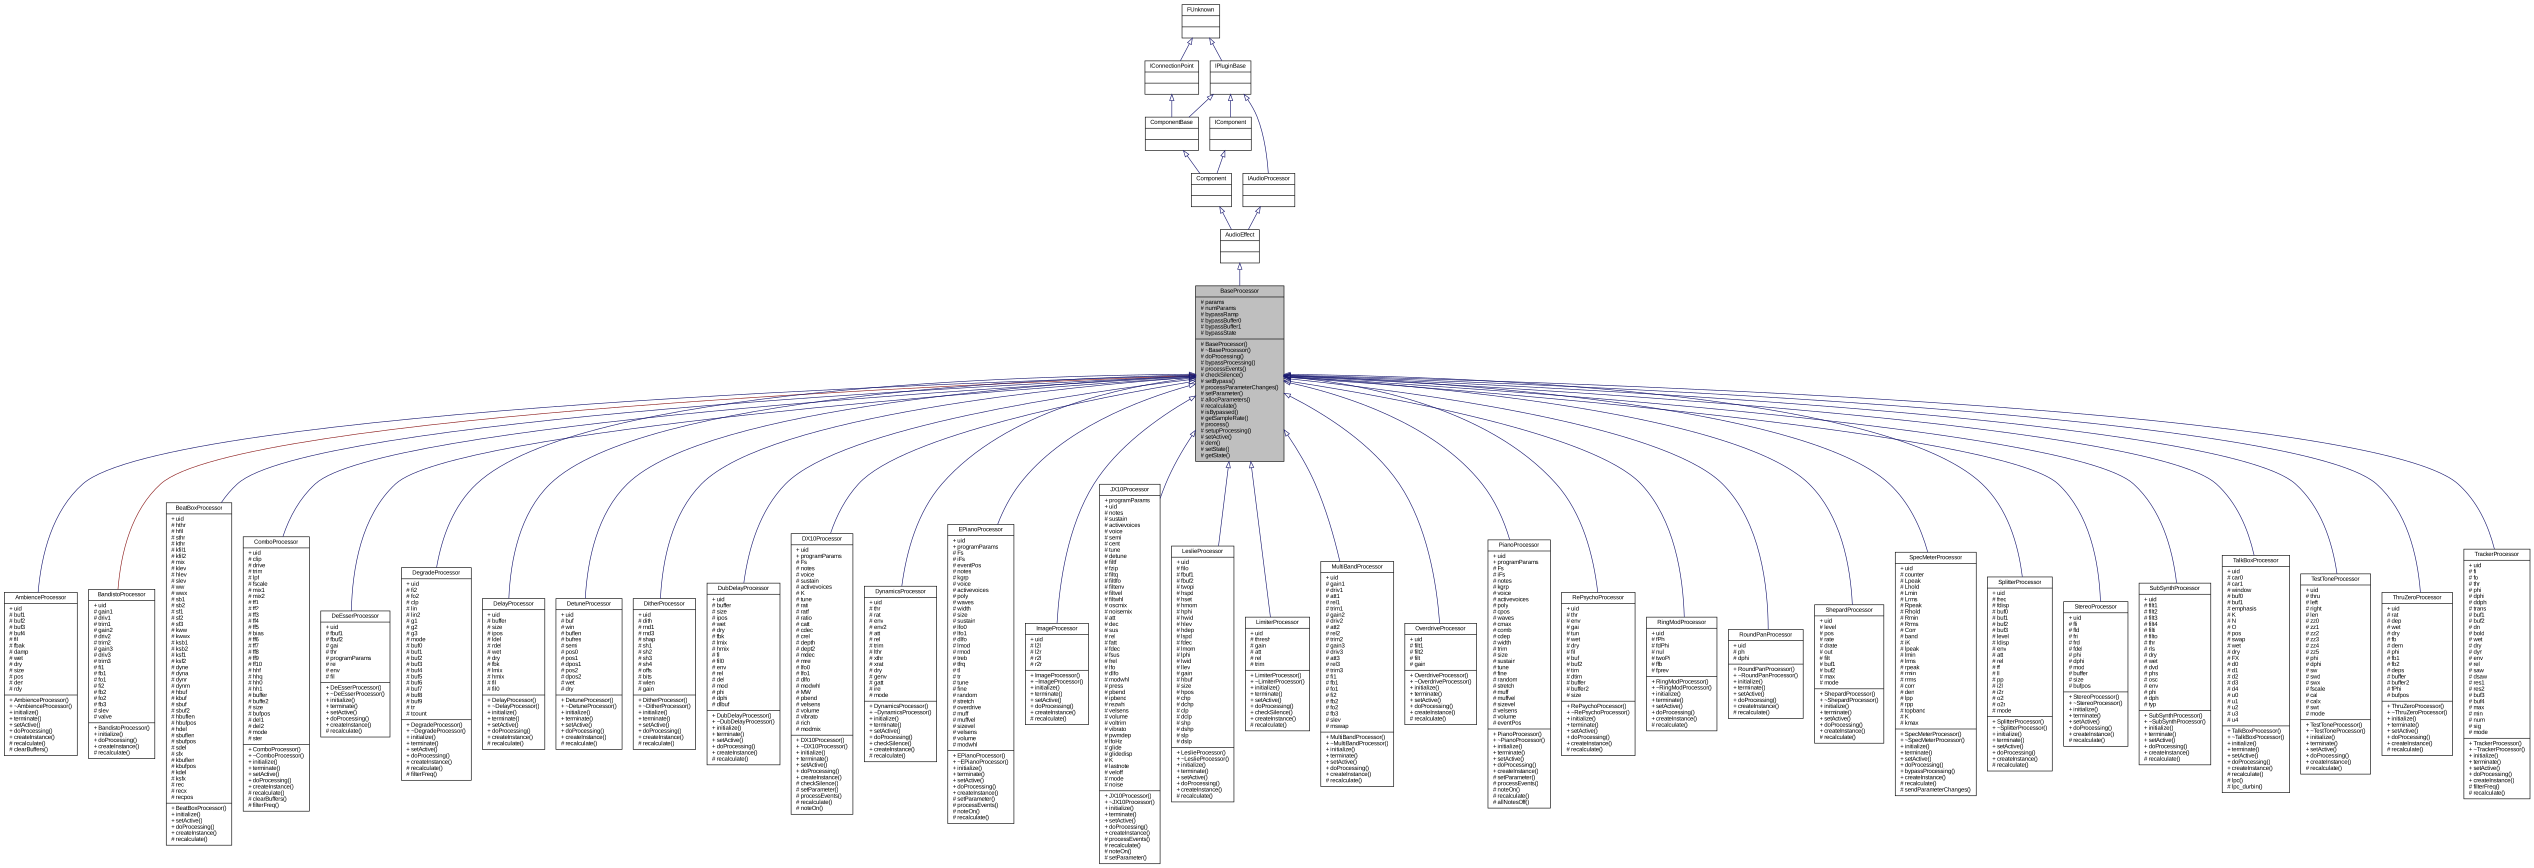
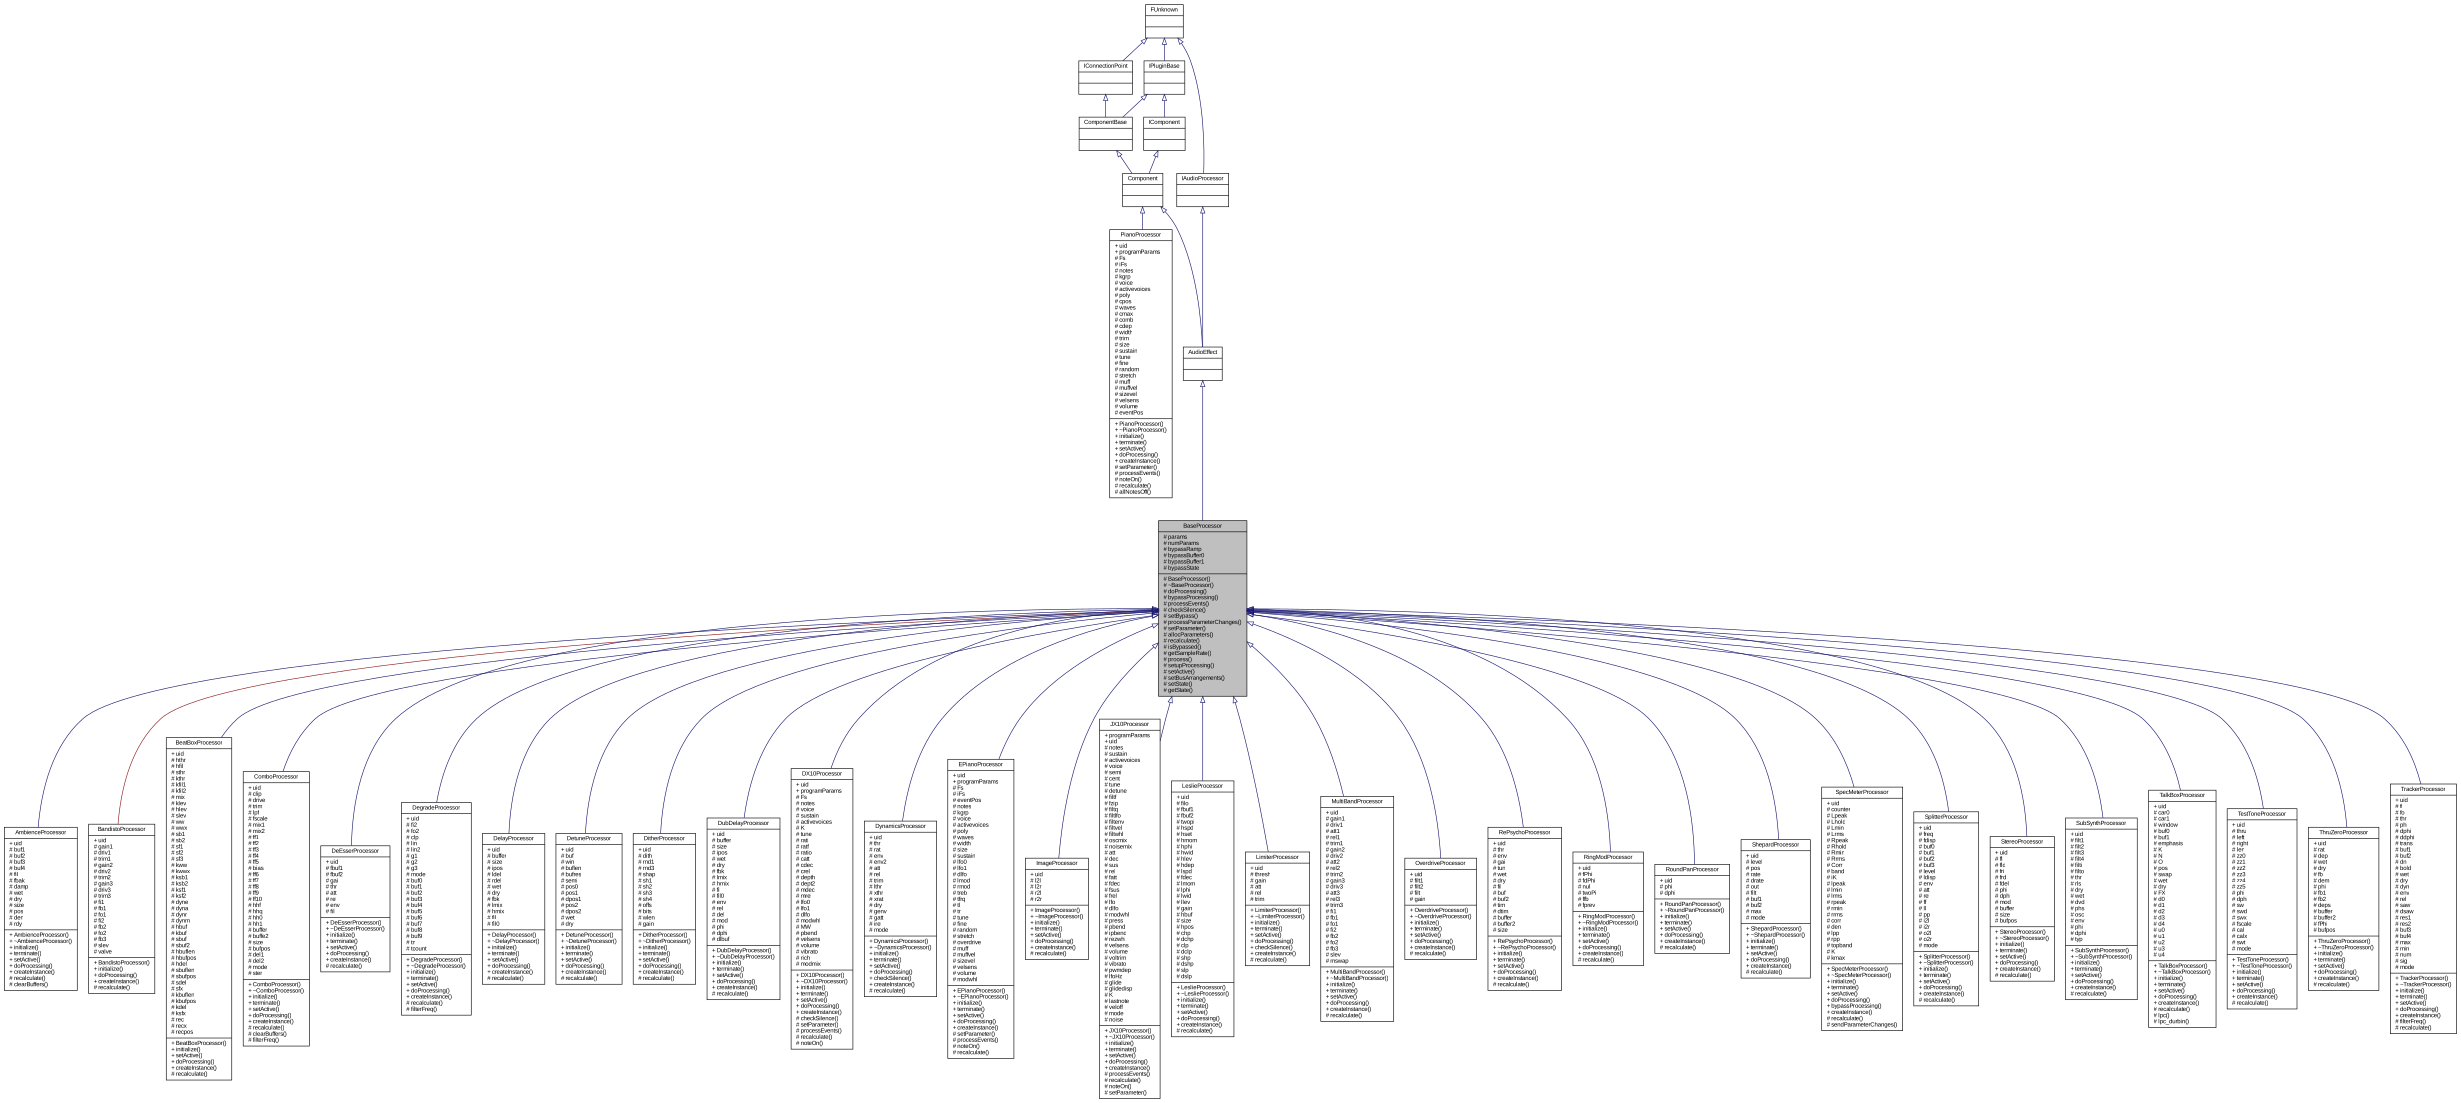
edge "IAudioProcessor" -> "IPluginBase": now "IAudioProcessor" -> "FUnknown"
edge "PianoProcessor" -> "BaseProcessor": now "PianoProcessor" -> "Component"
node "BaseProcessor": text "# dem()" -> "# setBusArrangements()"
node "DeEsserProcessor": text "# programParams" -> "# att"
